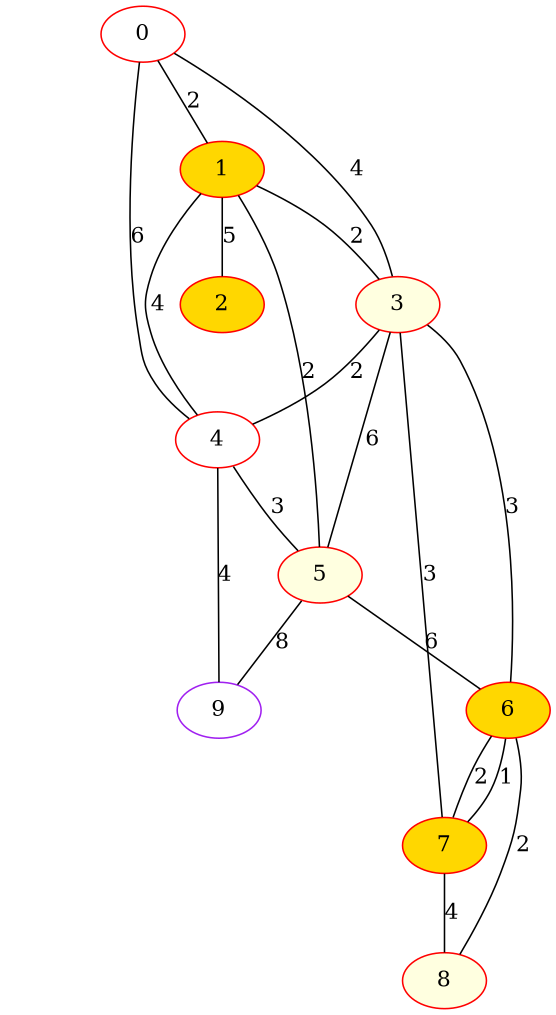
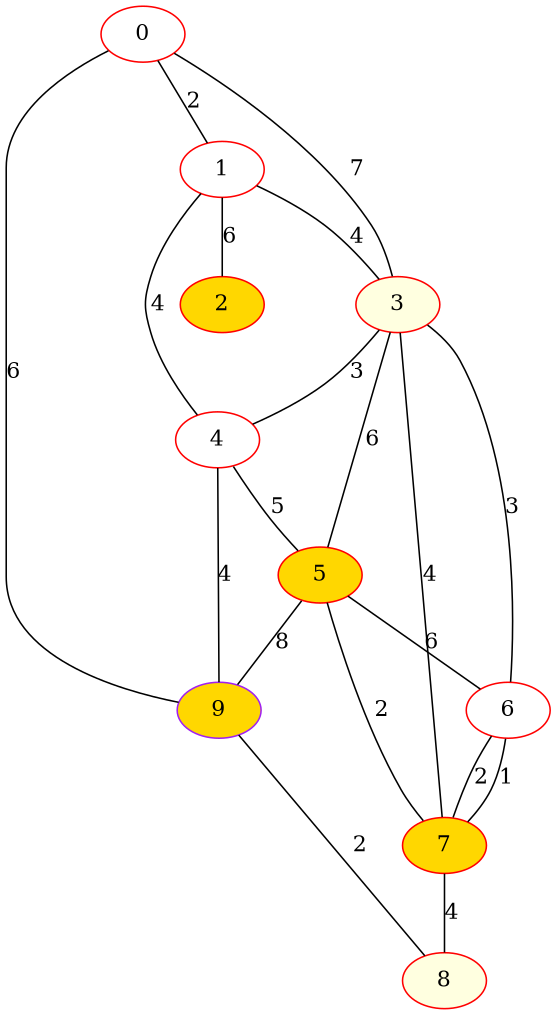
node "1": fillcolor gold -> white
edge "0" -- "3": label "4" -> "7"
edge "1" -- "2": label "5" -> "6"
edge "1" -- "3": label "2" -> "4"
edge "0" -- "4": now "0" -- "9"
edge "1" -- "5": now "7" -- "5"
edge "3" -- "4": label "2" -> "3"
edge "4" -- "5": label "3" -> "5"
node "5": fillcolor lightyellow -> gold
edge "3" -- "7": label "3" -> "4"
node "9": fillcolor white -> gold
node "6": fillcolor gold -> white
edge "6" -- "8": now "9" -- "8"
